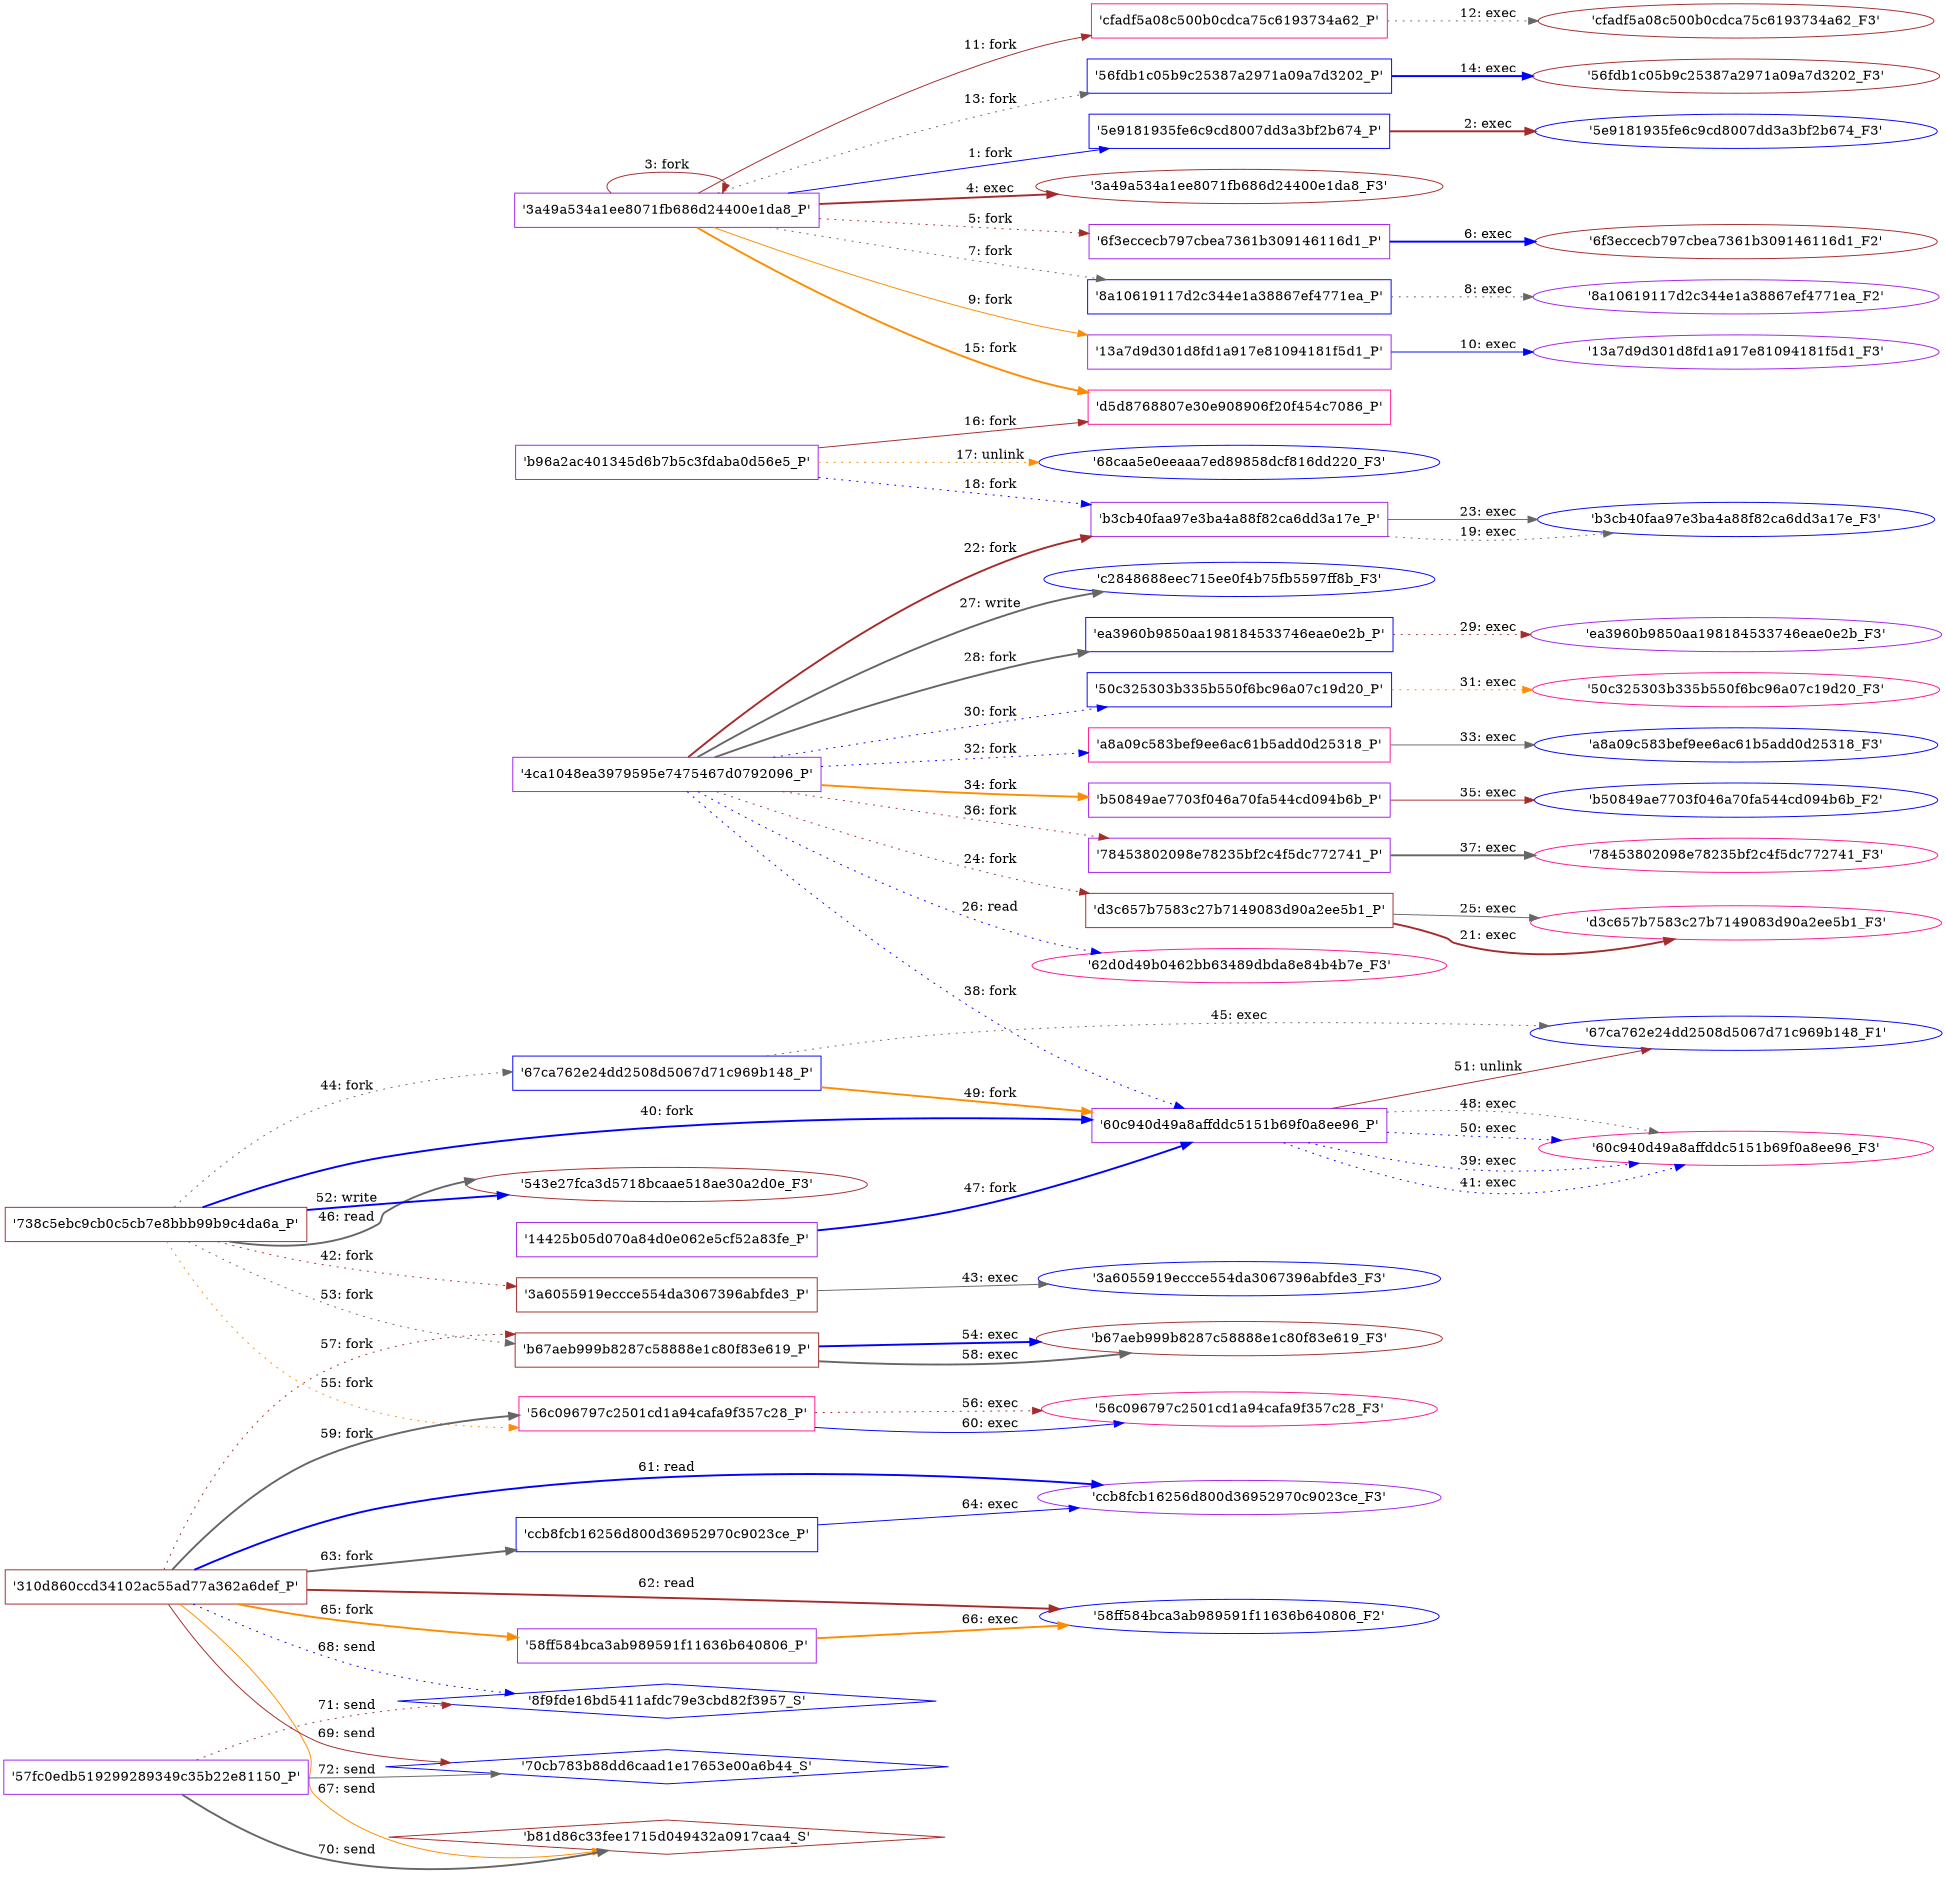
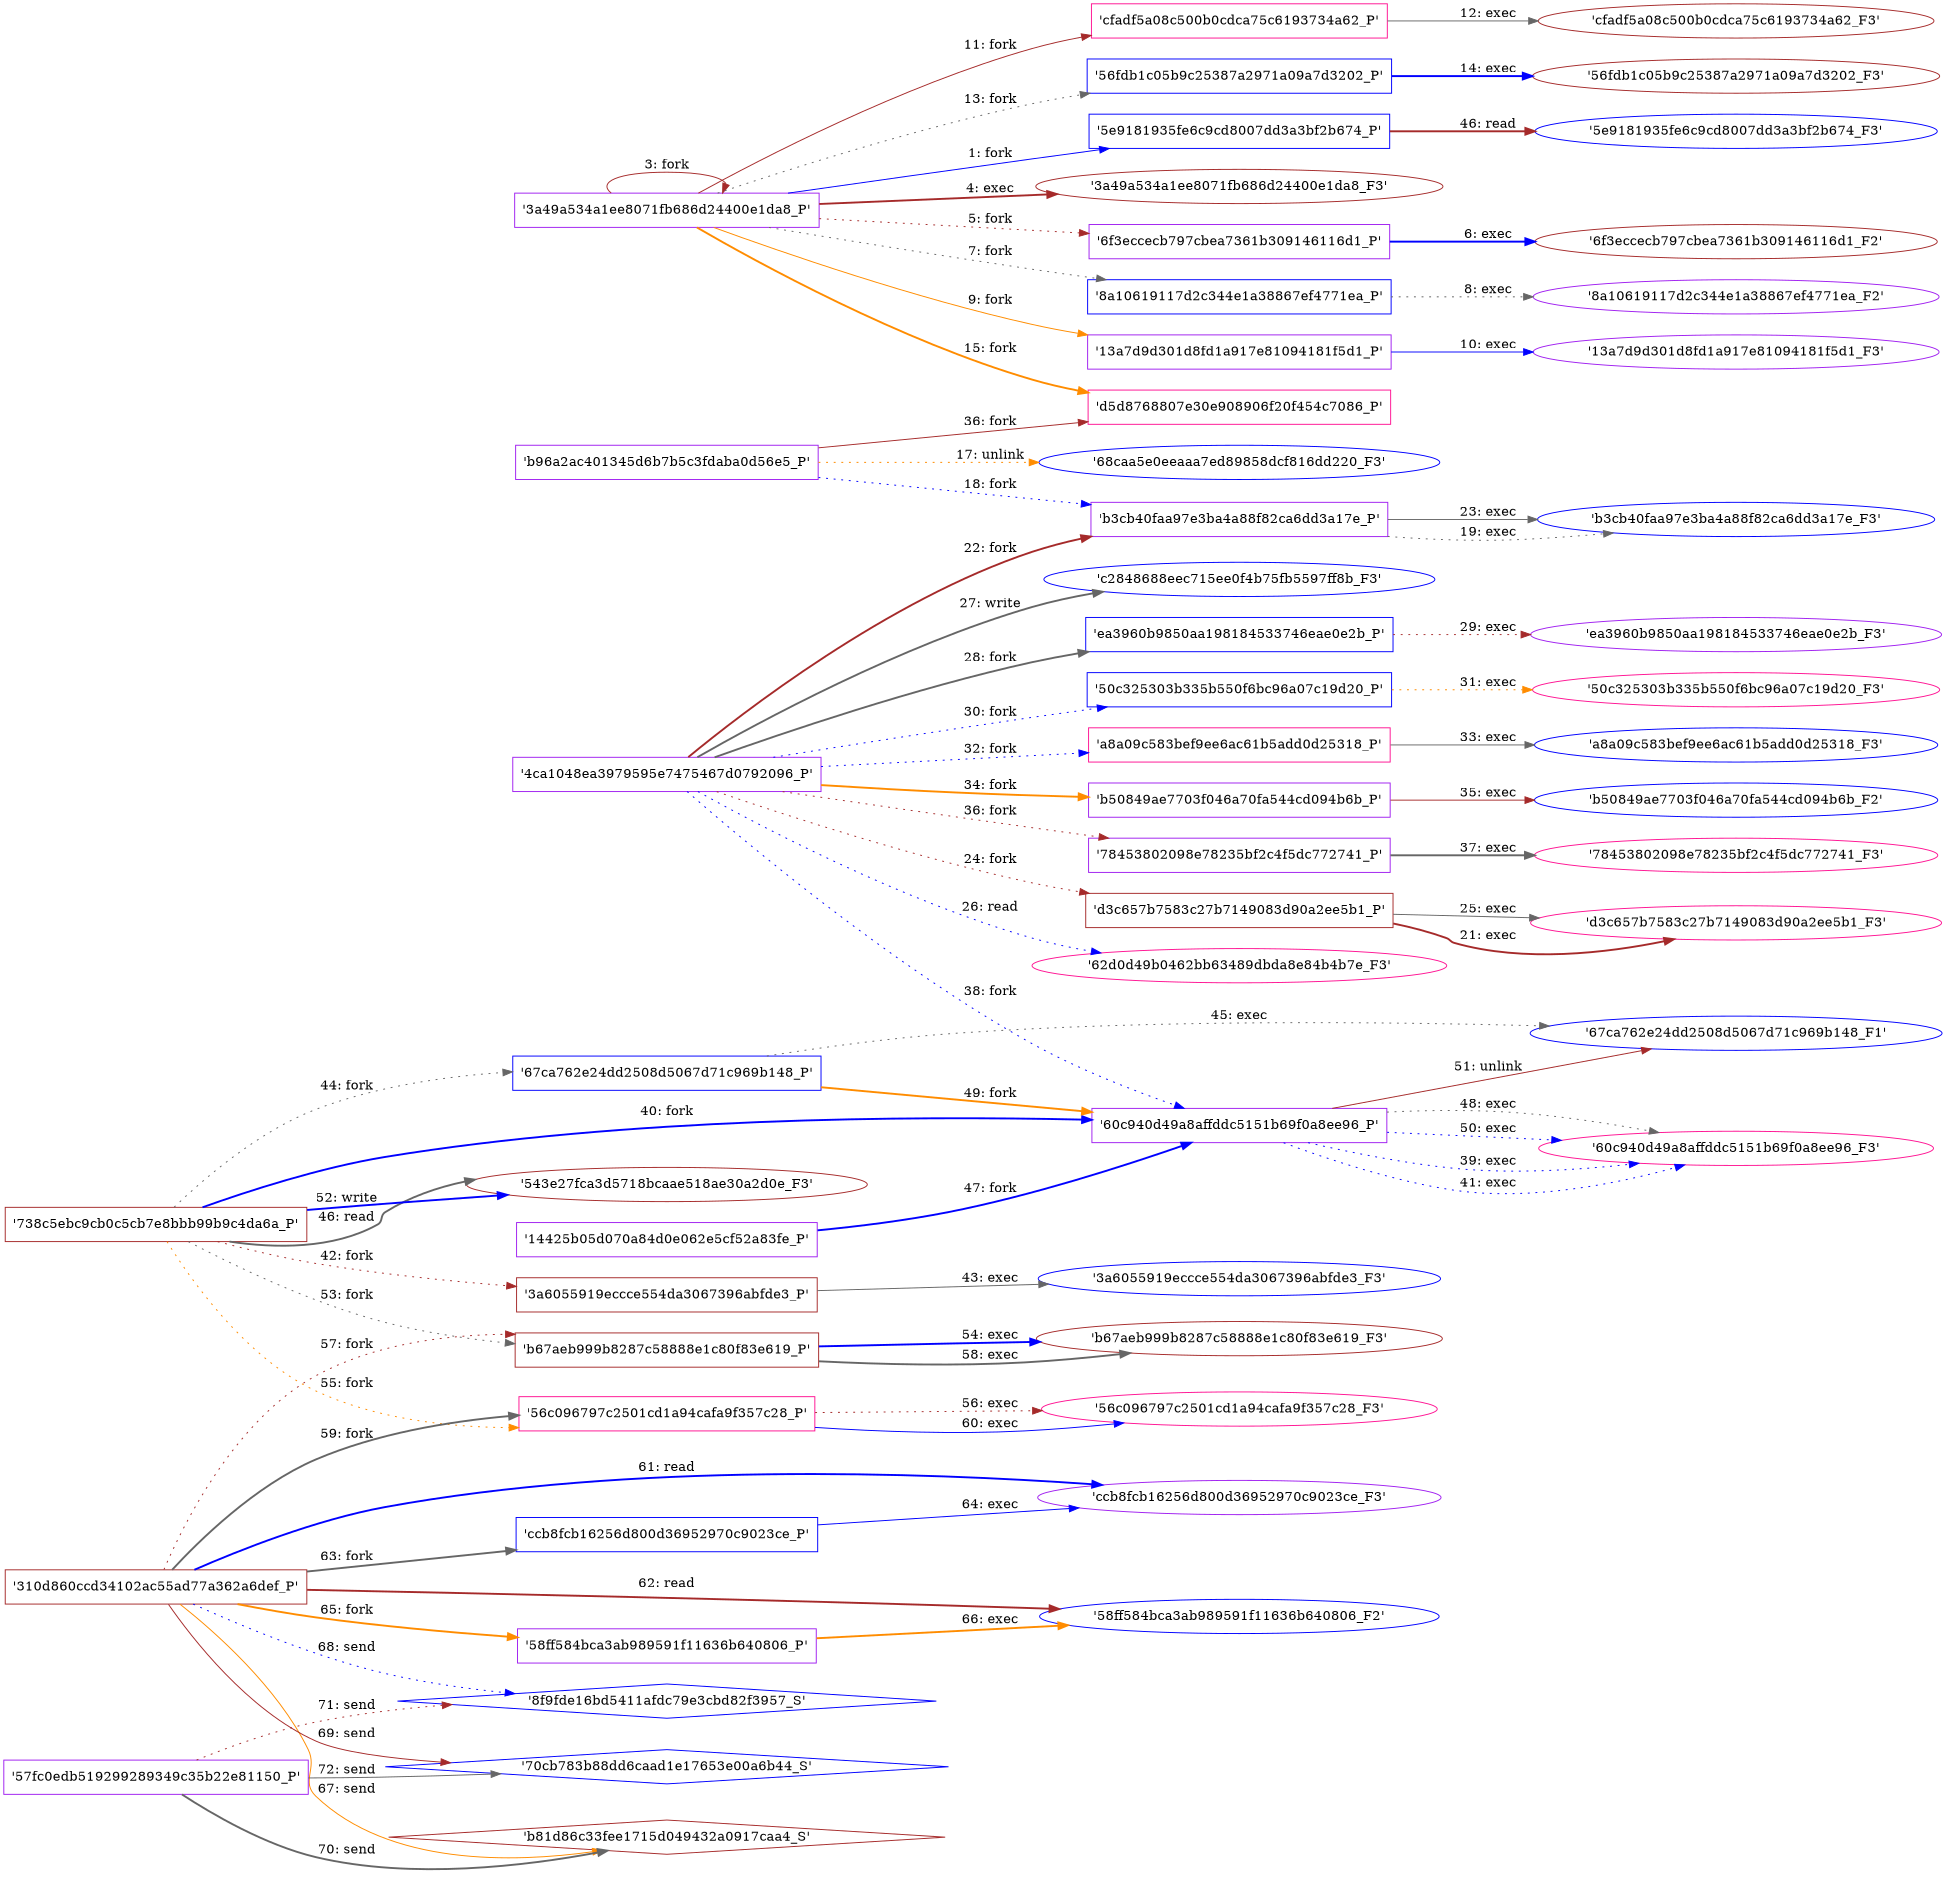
edge "'cfadf5a08c500b0cdca75c6193734a62_P'" -> "'cfadf5a08c500b0cdca75c6193734a62_F3'": style dotted -> solid
edge "'5e9181935fe6c9cd8007dd3a3bf2b674_P'" -> "'5e9181935fe6c9cd8007dd3a3bf2b674_F3'": label "2: exec" -> "46: read"
edge "'b96a2ac401345d6b7b5c3fdaba0d56e5_P'" -> "'d5d8768807e30e908906f20f454c7086_P'": label "16: fork" -> "36: fork"
